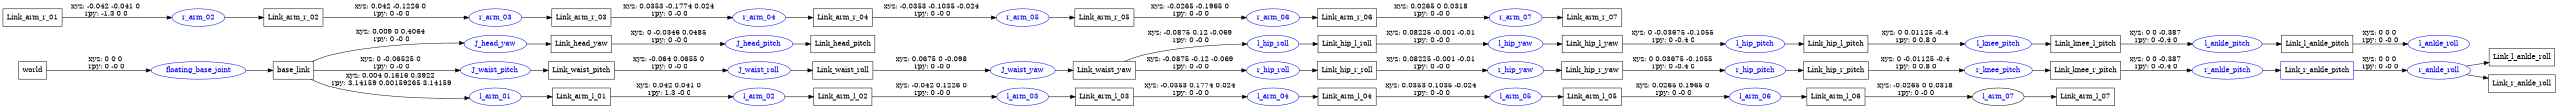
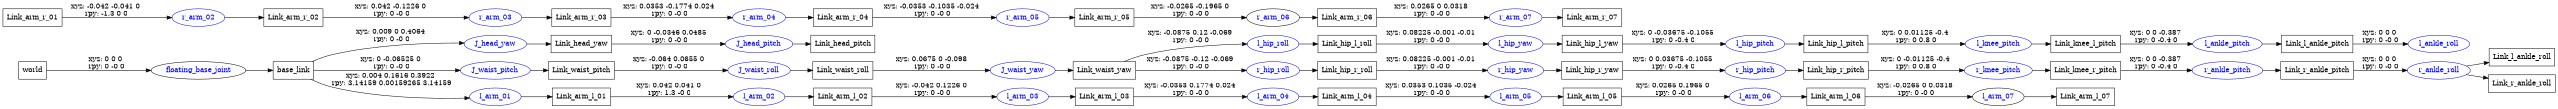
node "r_arm_06": color blue -> black
node "floating_base_joint": color blue -> black
node "Link_r_ankle_pitch": color blue -> black
